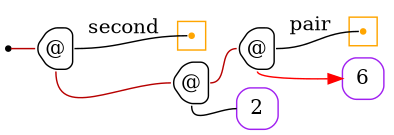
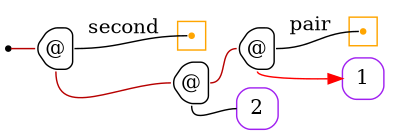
node "6": label "6" -> "1"
